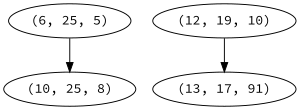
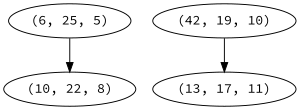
node "(12, 19, 10)": label "(12, 19, 10)" -> "(42, 19, 10)"
node "(10, 25, 8)": label "(10, 25, 8)" -> "(10, 22, 8)"
node "(13, 17, 91)": label "(13, 17, 91)" -> "(13, 17, 11)"
